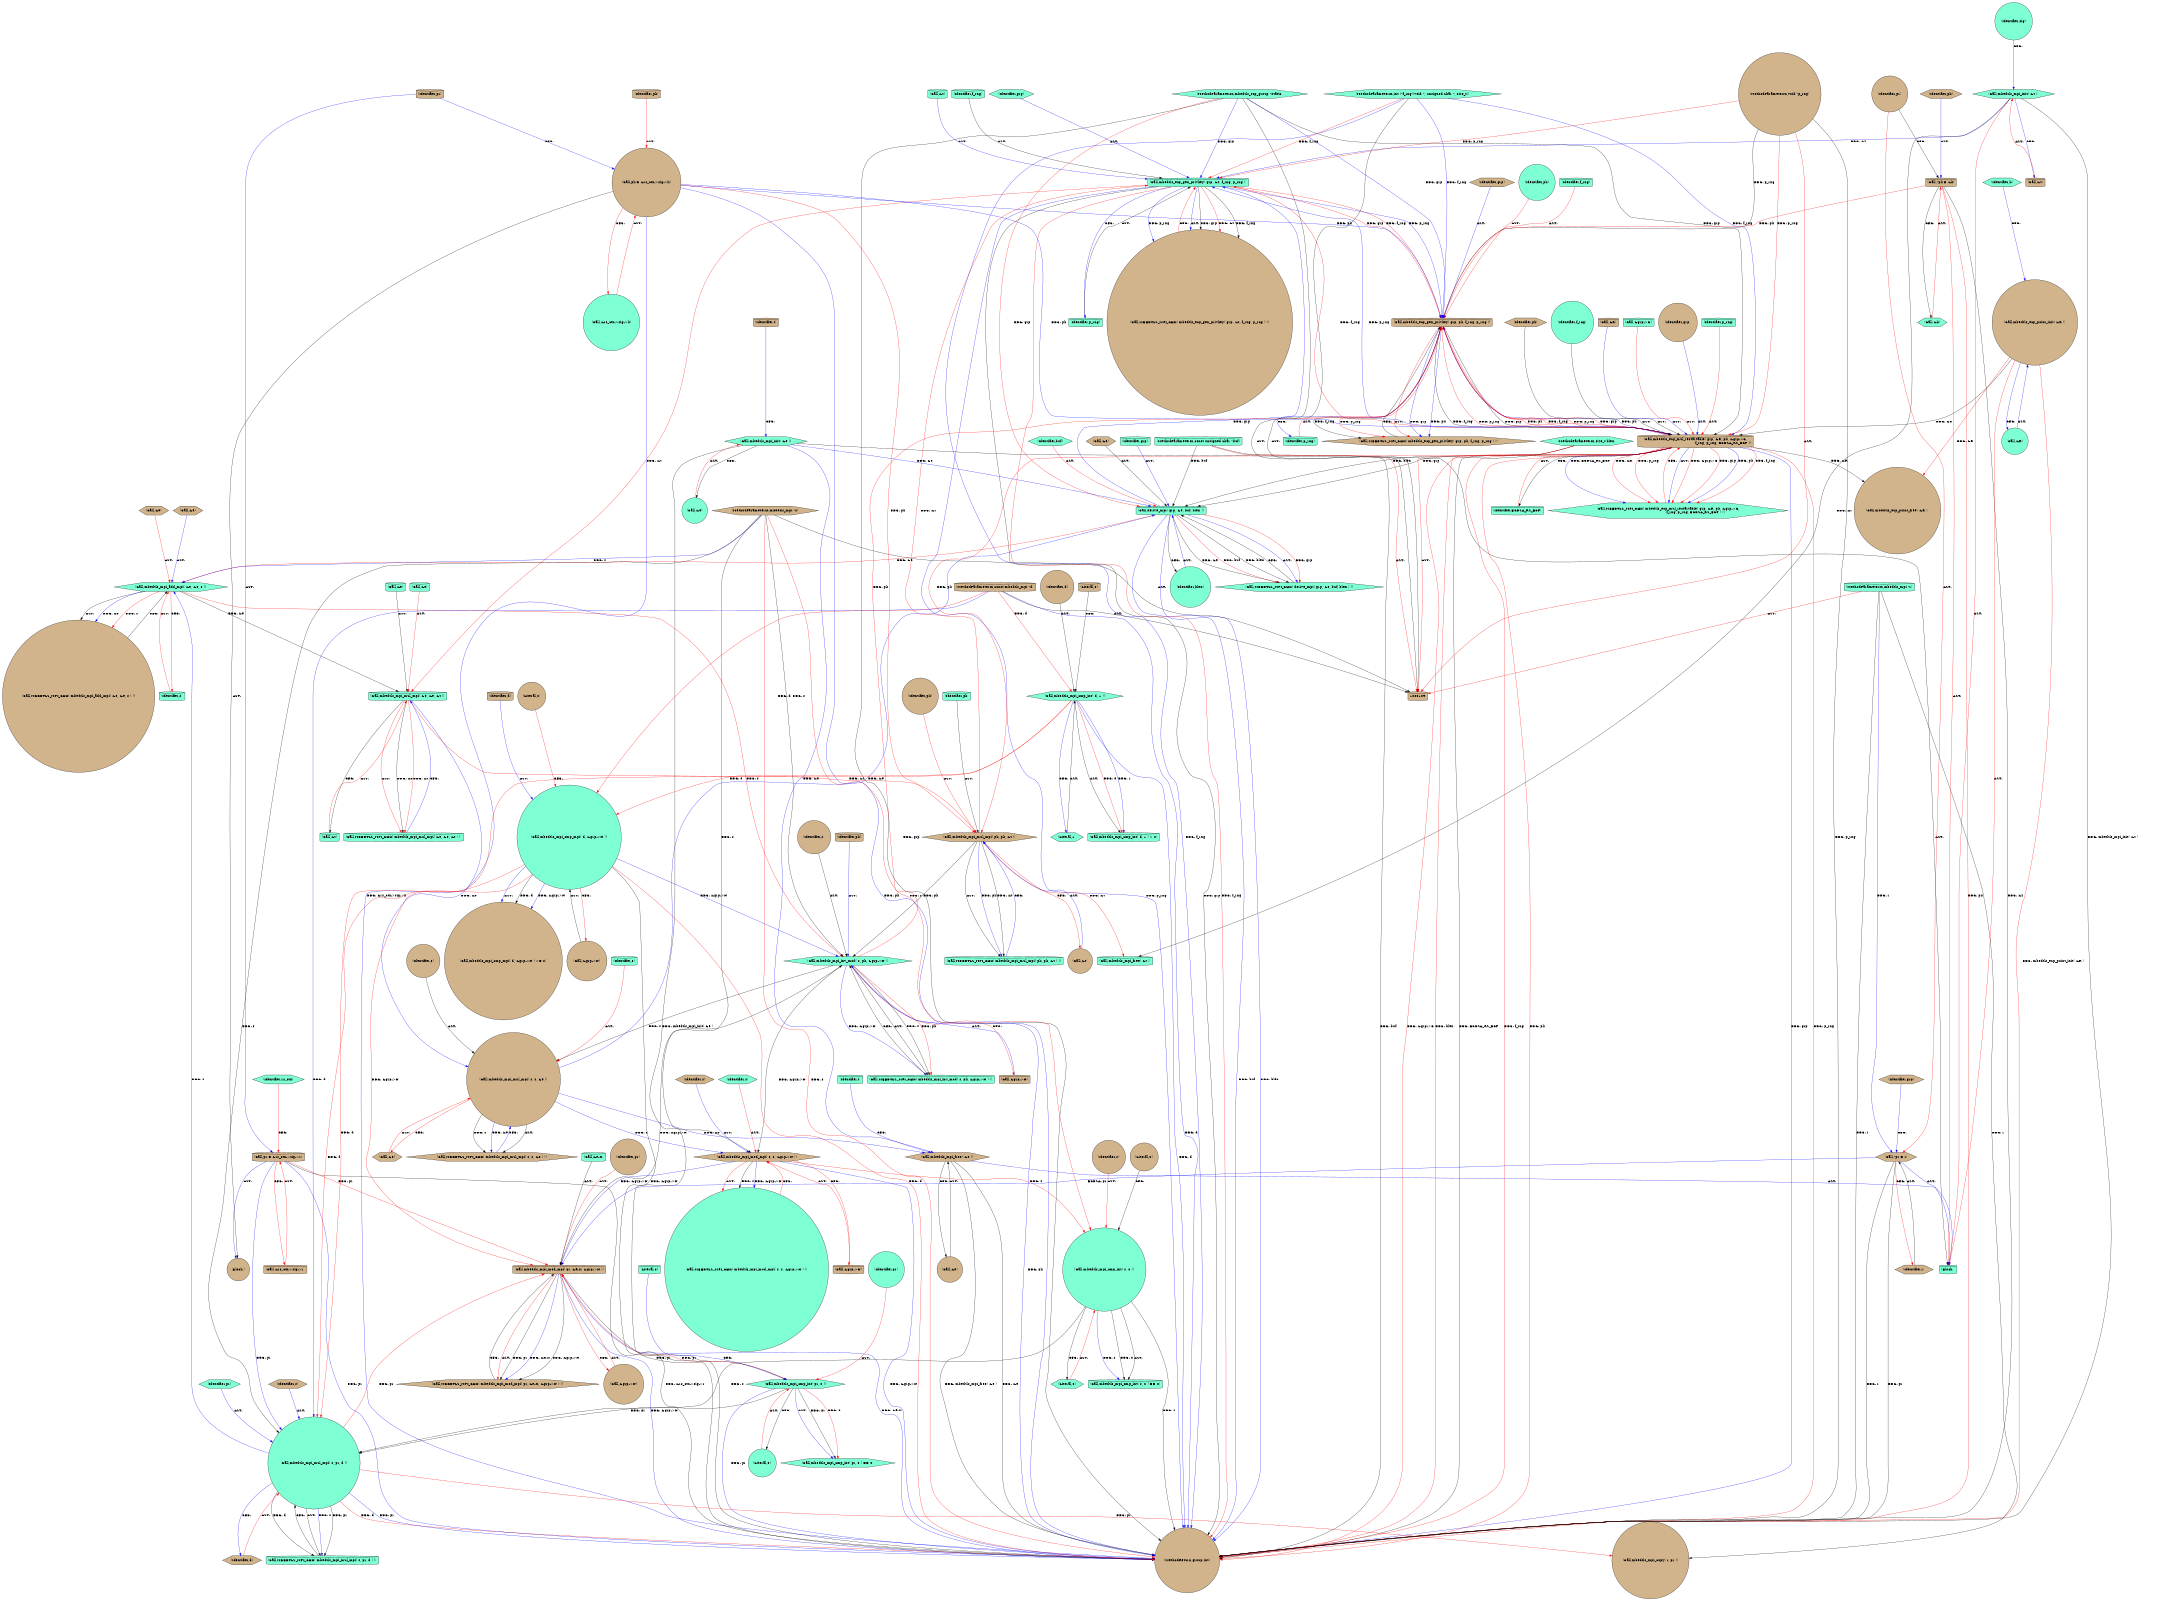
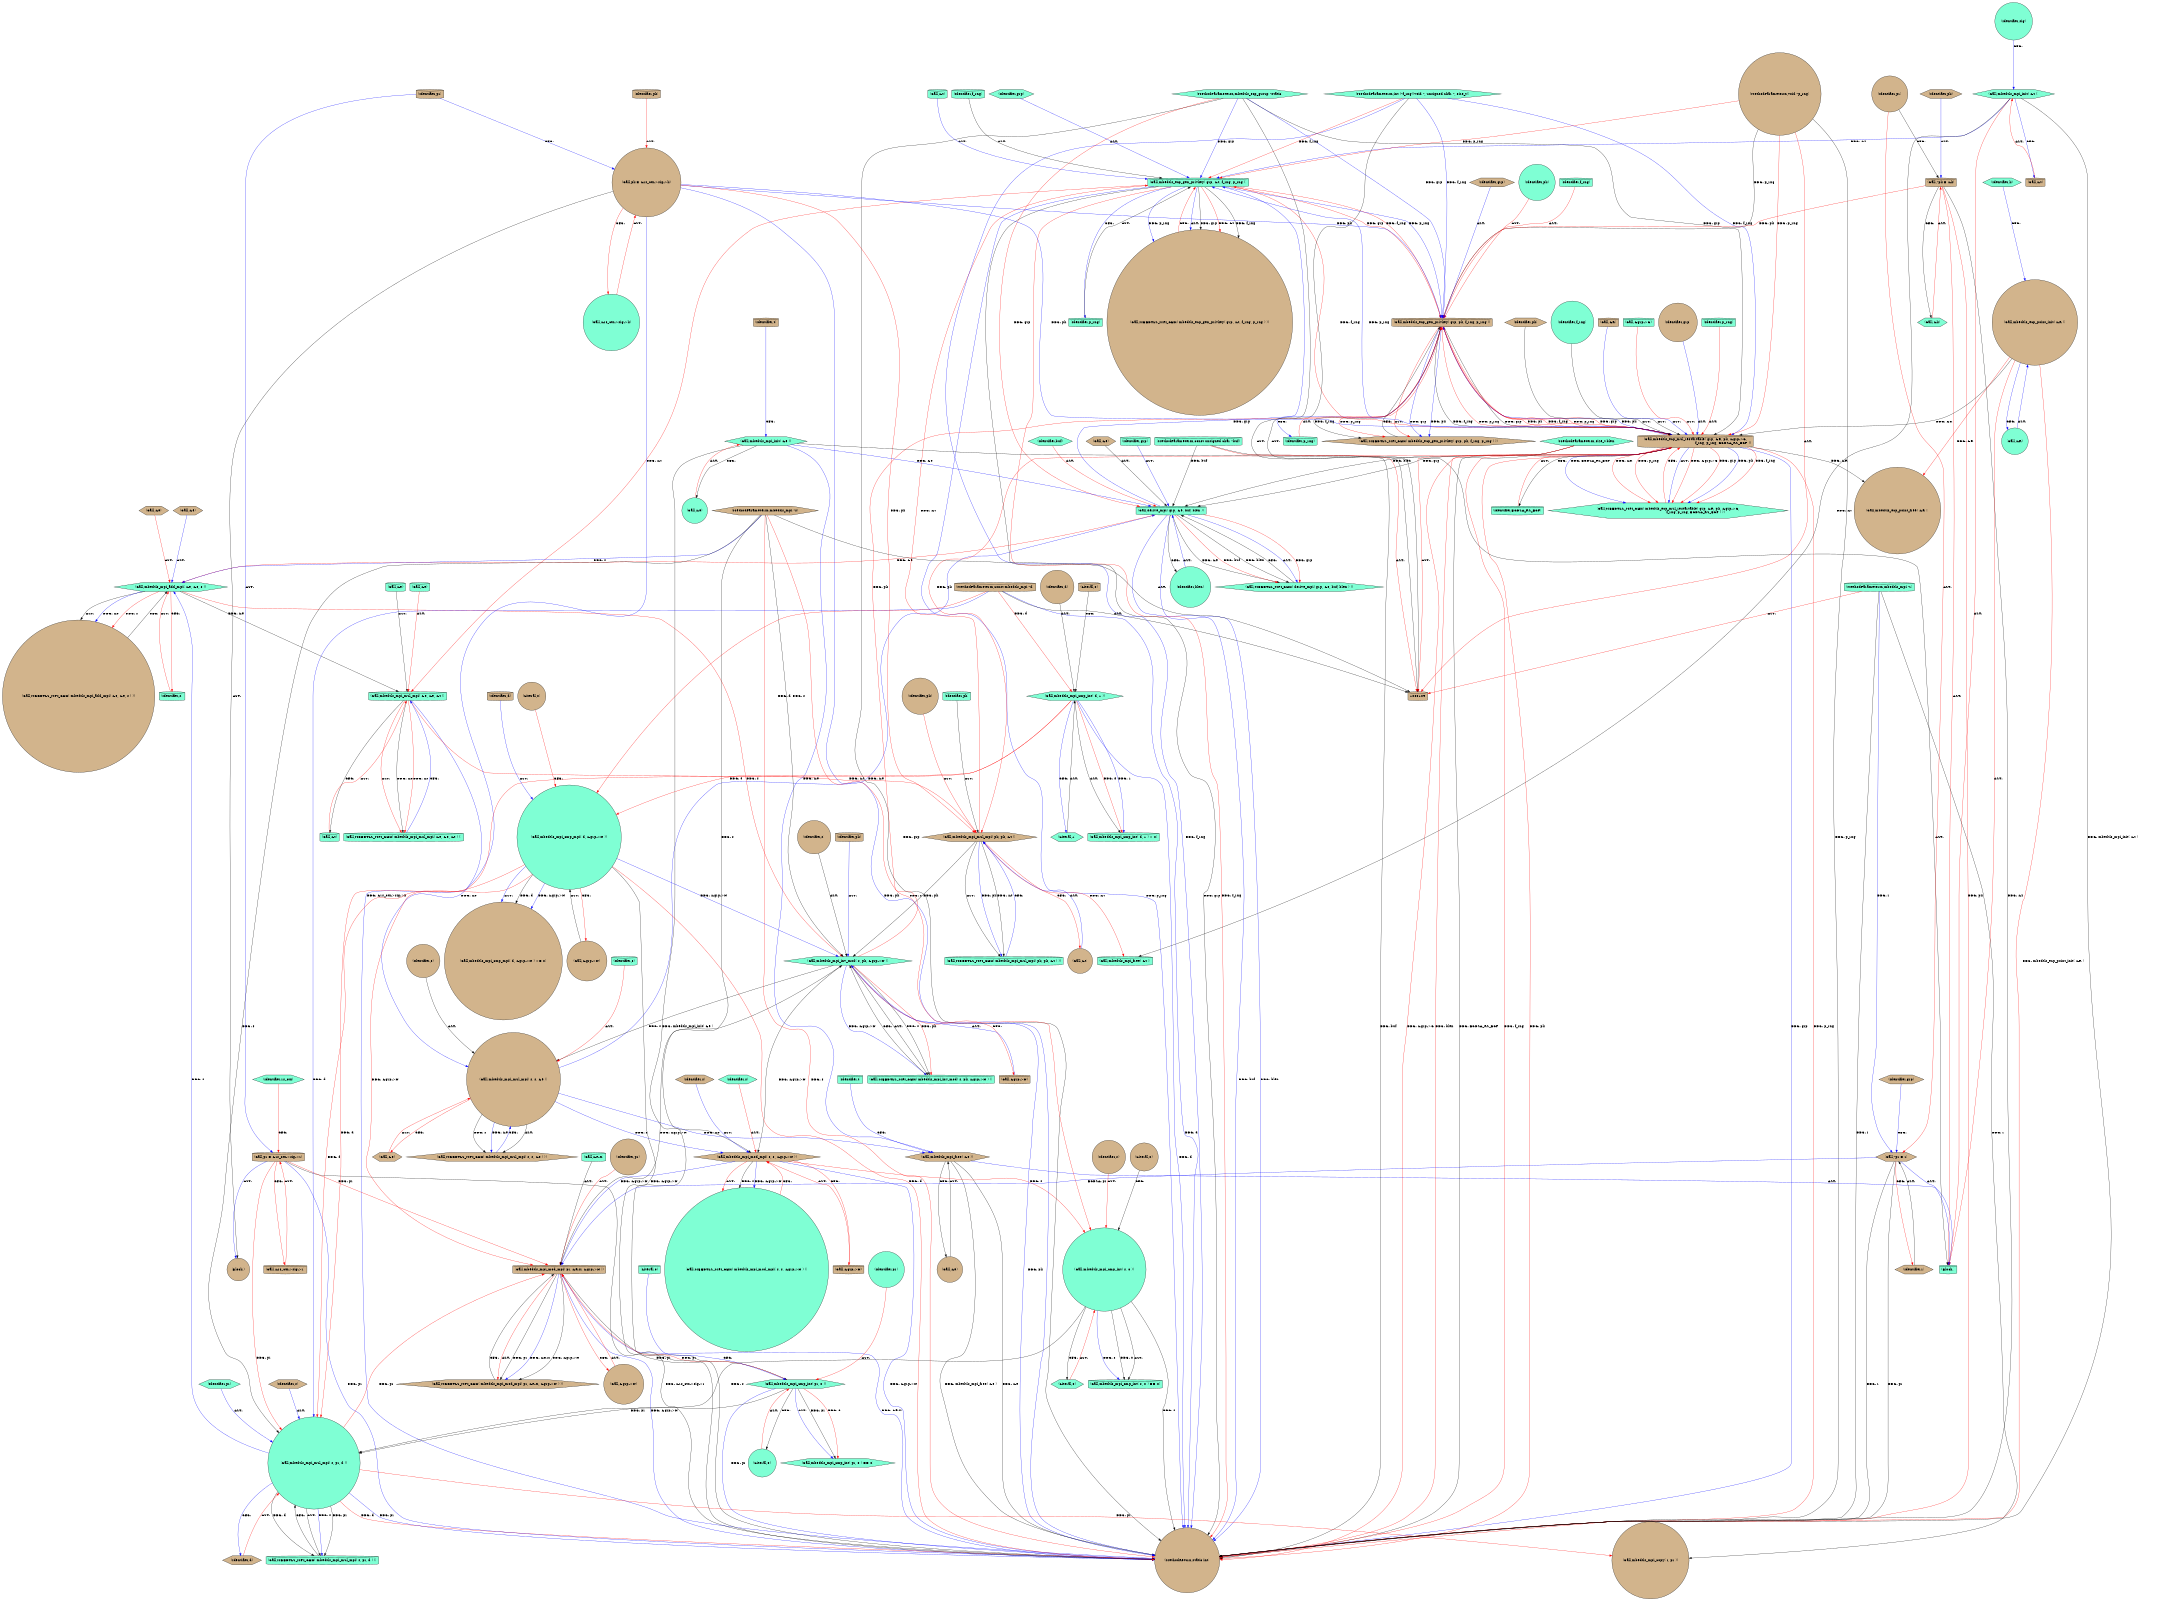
edge "(Call,pr = &rs_ctx->sig->r)" -> "(Call,mbedtls_mpi_mul_mpi( s, pr, d ))": color blue -> red
node "(MethodReturn,group int)": label "(MethodReturn,group int)" -> "(MethodReturn,static int)"
